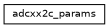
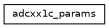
node "adcxx2c_params": label "adcxx2c_params" -> "adcxx1c_params"
